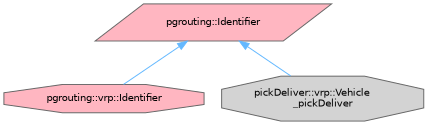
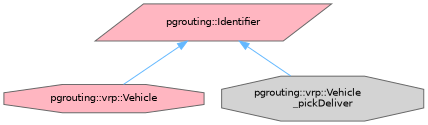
node "pgrouting::vrp::Identifier": label "pgrouting::vrp::Identifier" -> "pgrouting::vrp::Vehicle"
node "pickDeliver::vrp::Vehicle _pickDeliver": label "pickDeliver::vrp::Vehicle _pickDeliver" -> "pgrouting::vrp::Vehicle _pickDeliver"
